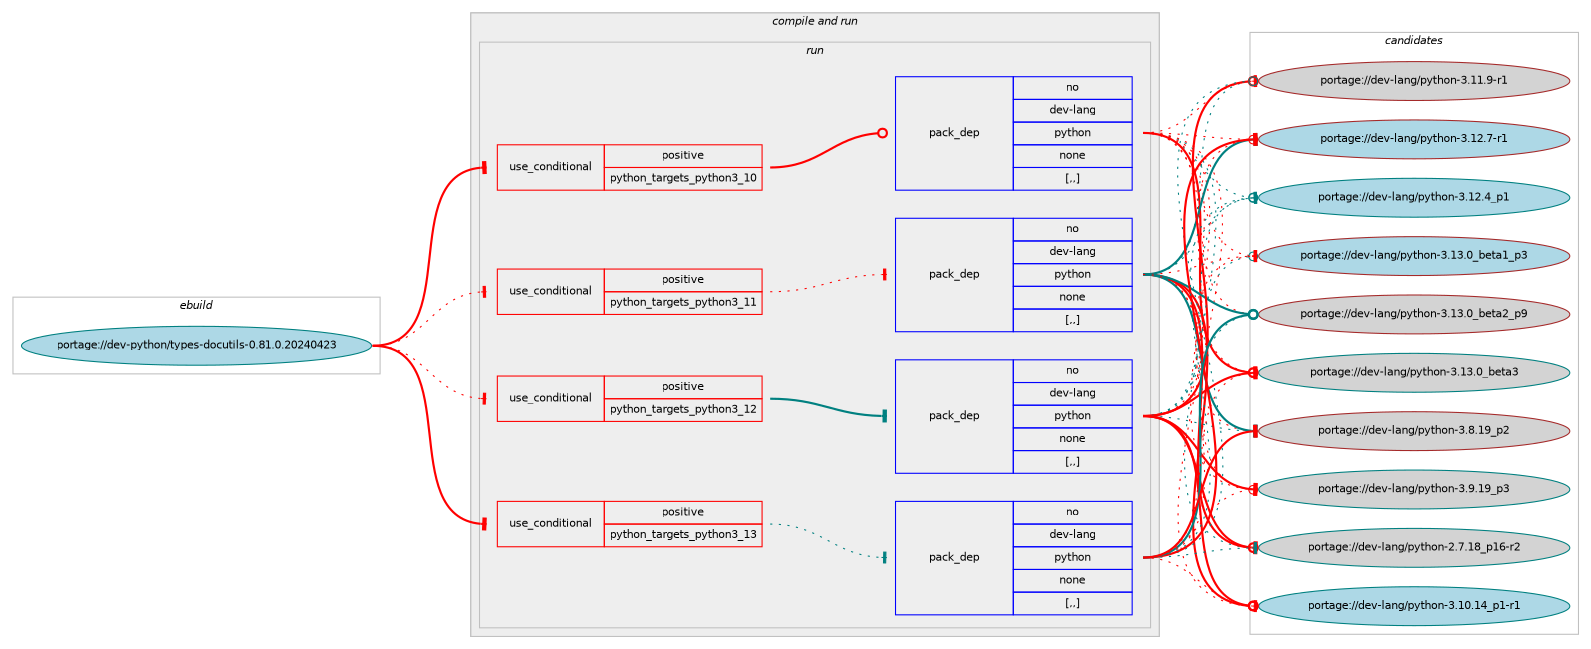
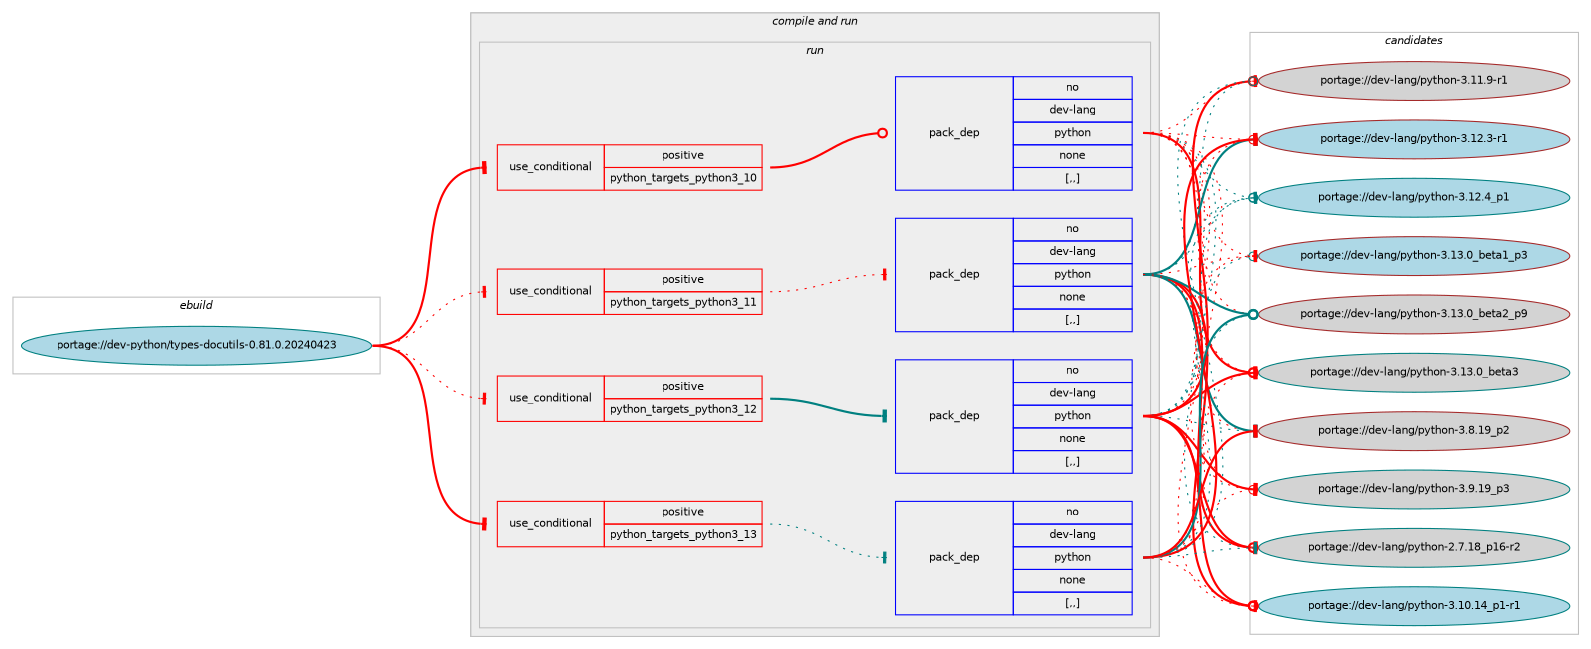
node "portage://dev-lang/python-3.12.7-r1": label "portage://dev-lang/python-3.12.7-r1" -> "portage://dev-lang/python-3.12.3-r1"
